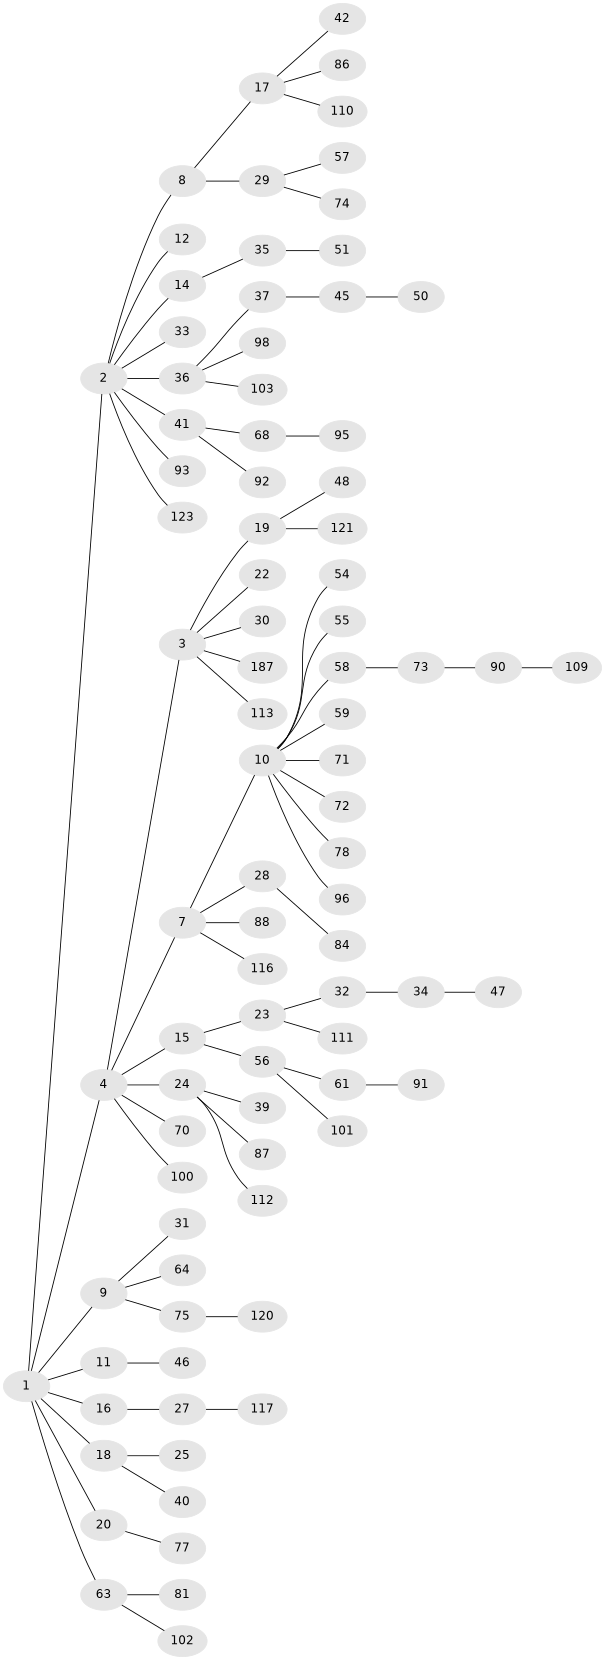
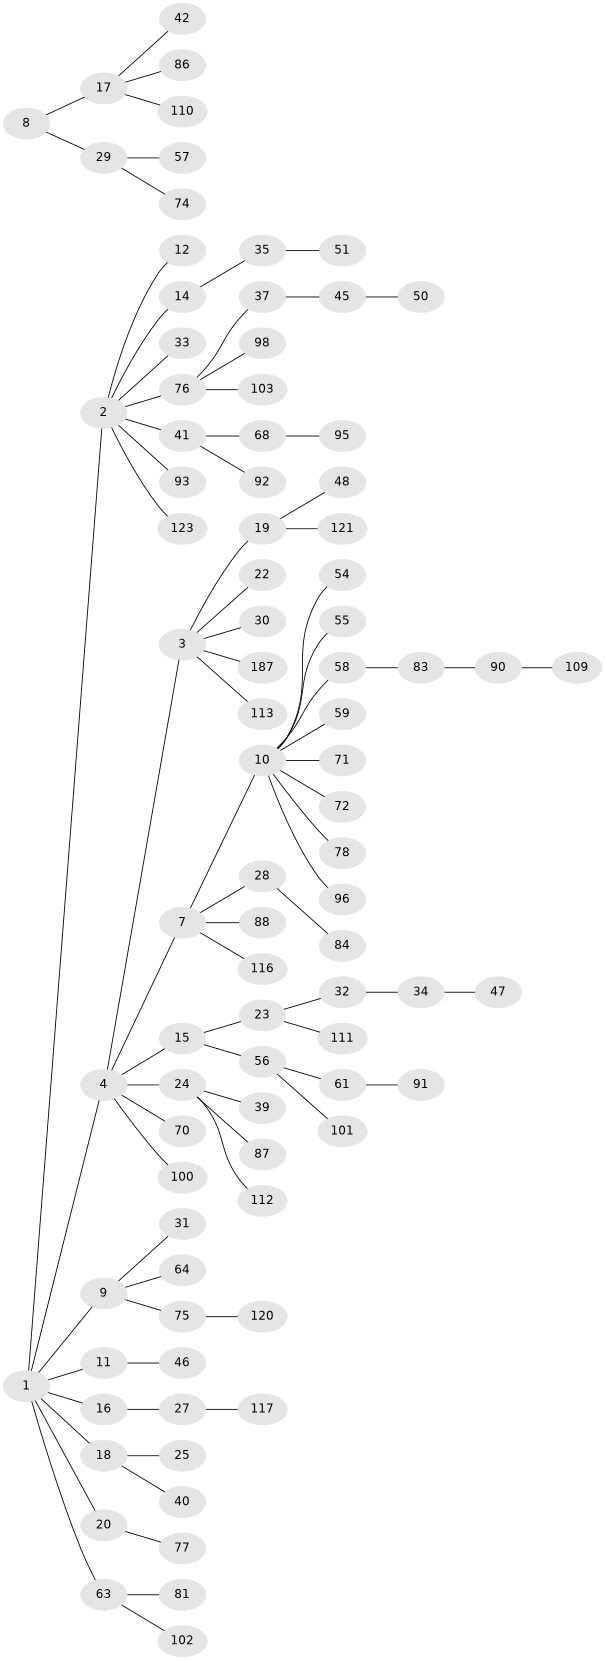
edge "8" -- "2": removed
node "36": label "36" -> "76"
node "73": label "73" -> "83"
